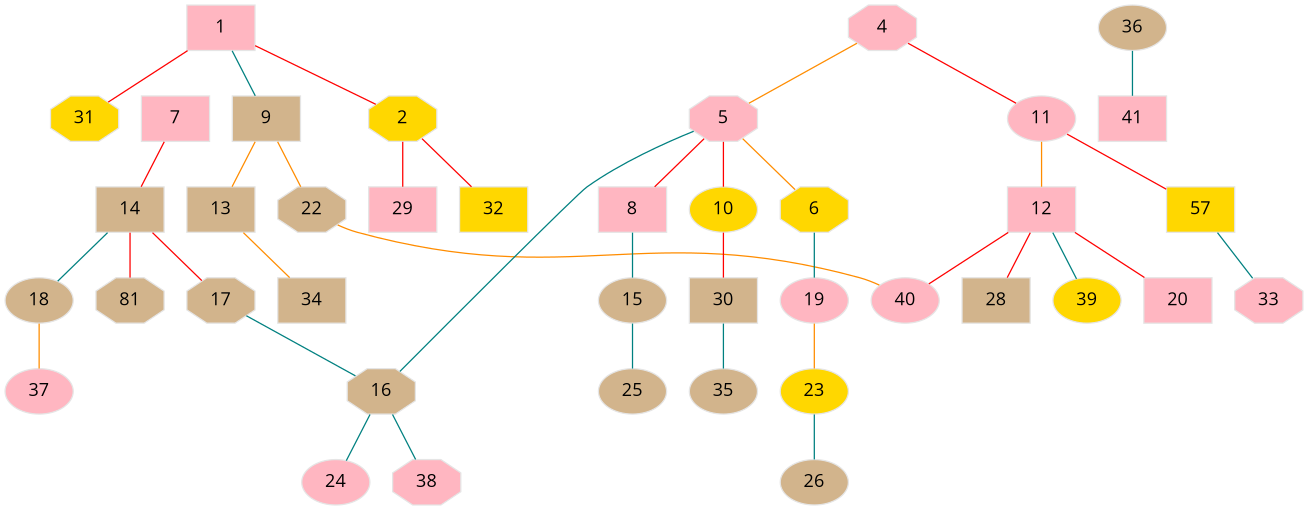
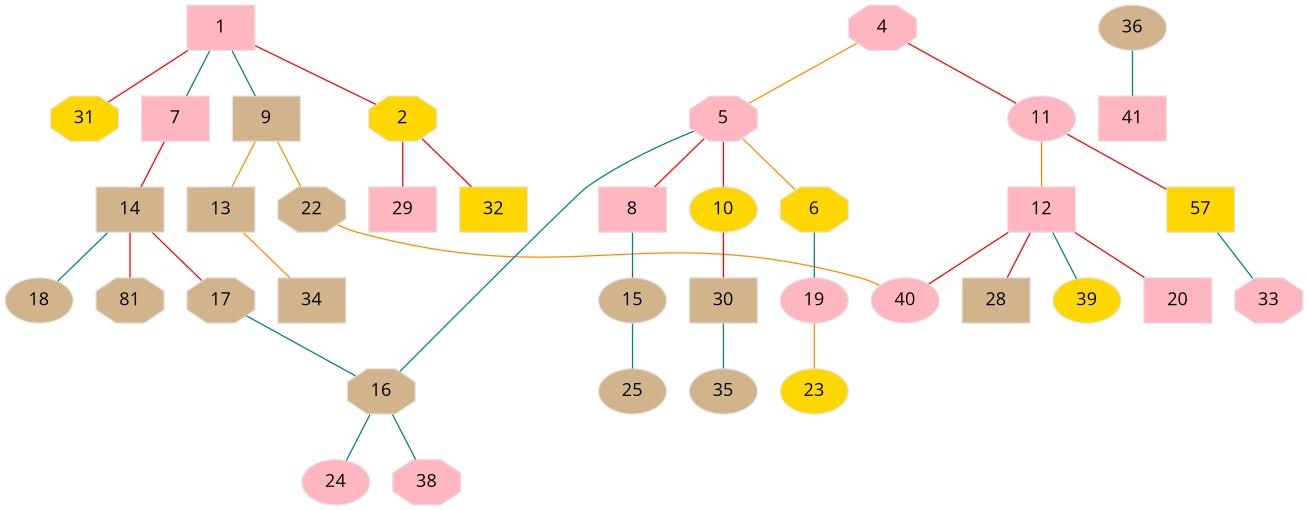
edge "1" -- "7": added
node "37": removed
node "26": removed
